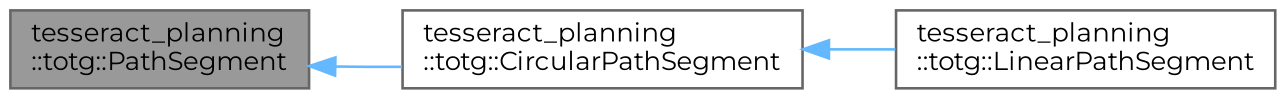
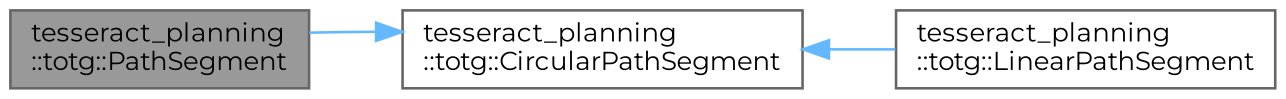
edge "tesseract_planning ::totg::CircularPathSegment" -> "tesseract_planning ::totg::PathSegment": reversed
